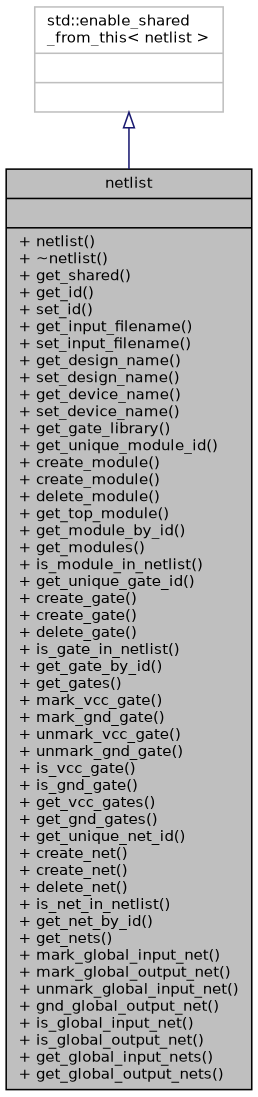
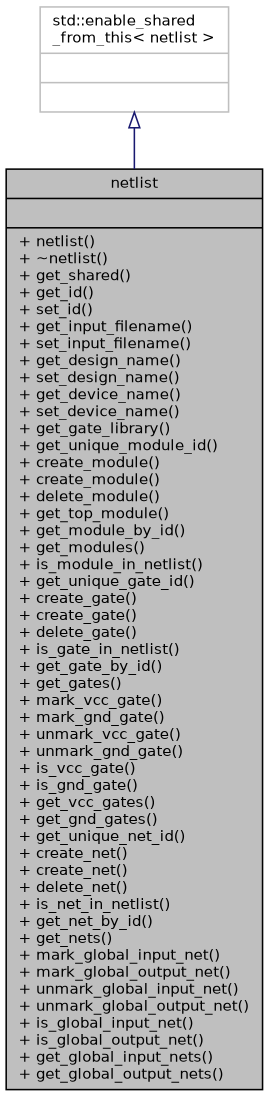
node "netlist": text "+ gnd_global_output_net()" -> "+ unmark_global_output_net()"
